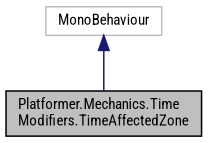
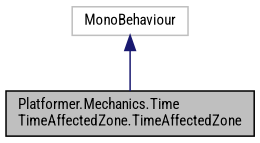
node "Platformer.Mechanics.Time Modifiers.TimeAffectedZone": label "Platformer.Mechanics.Time Modifiers.TimeAffectedZone" -> "Platformer.Mechanics.Time TimeAffectedZone.TimeAffectedZone"
